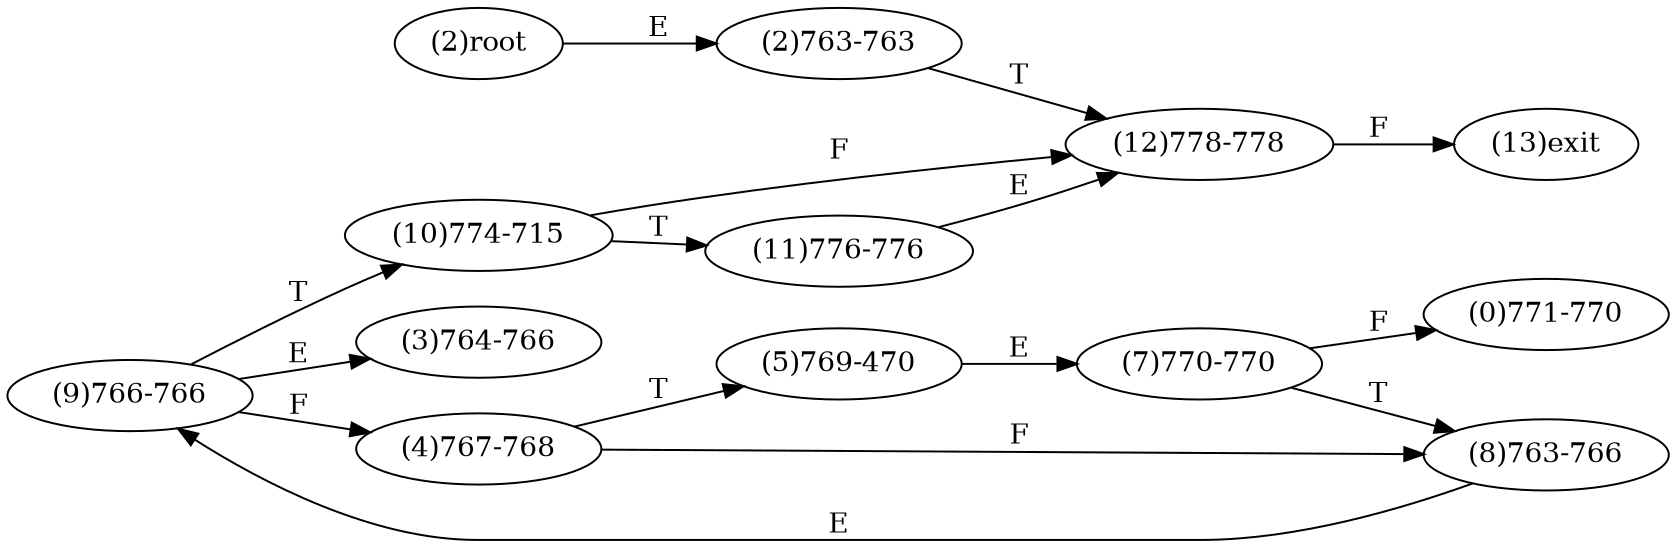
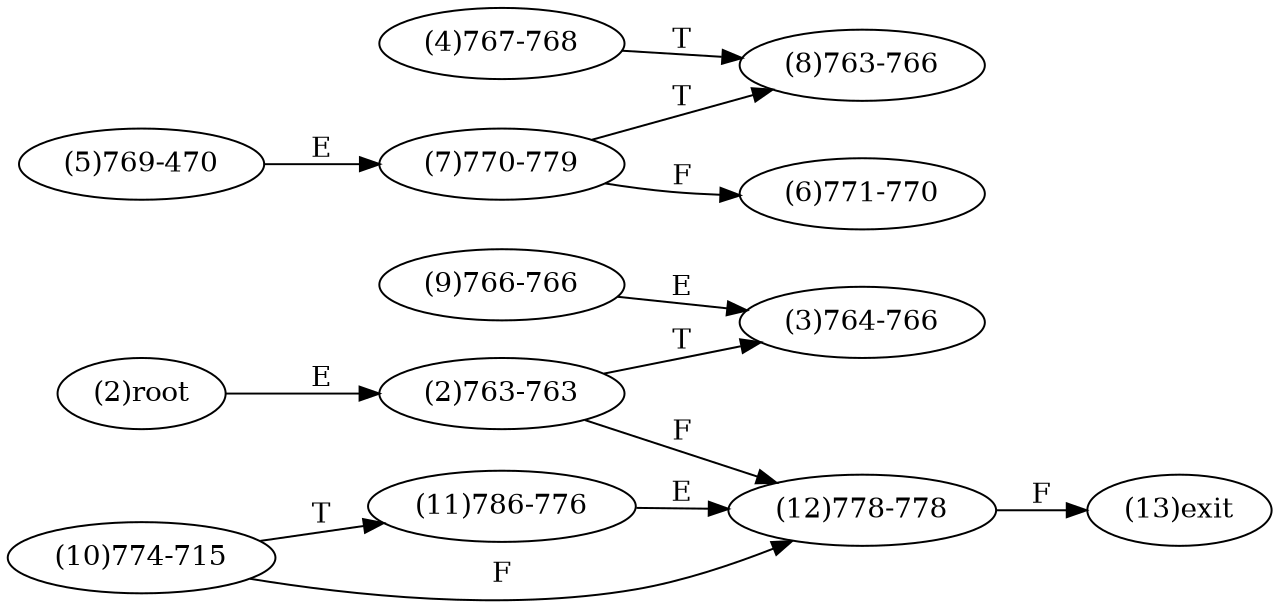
edge "(2)763-763" -> "(12)778-778": label "T" -> "F"
node "(11)776-776": label "(11)776-776" -> "(11)786-776"
node "(0)771-770": label "(0)771-770" -> "(6)771-770"
edge "(9)766-766" -> "(10)774-715": removed, label "T"
edge "(2)763-763" -> "(3)764-766": added, label "T"
node "(7)770-770": label "(7)770-770" -> "(7)770-779"
edge "(4)767-768" -> "(5)769-470": removed, label "T"
edge "(9)766-766" -> "(4)767-768": removed, label "F"
edge "(4)767-768" -> "(8)763-766": label "F" -> "T"
edge "(8)763-766" -> "(9)766-766": removed, label "E"
